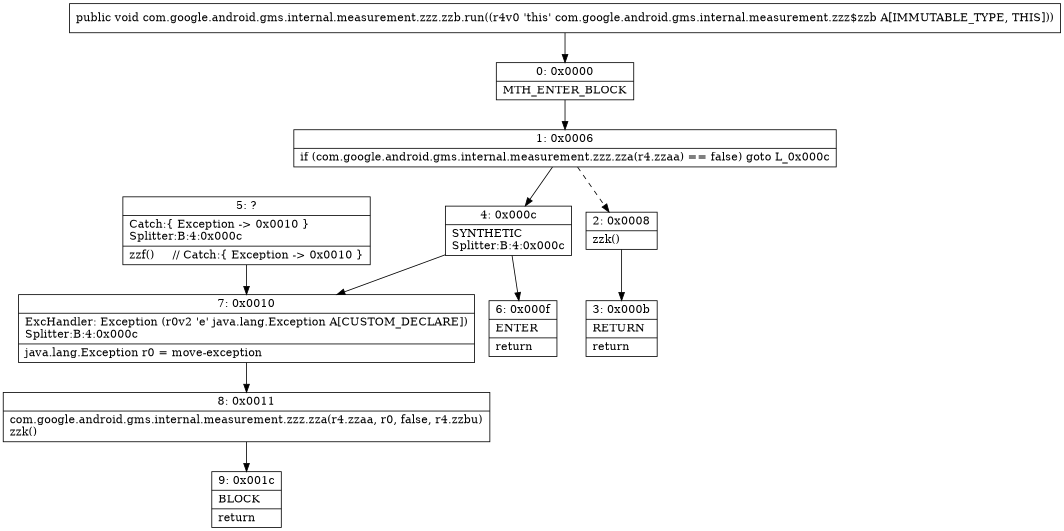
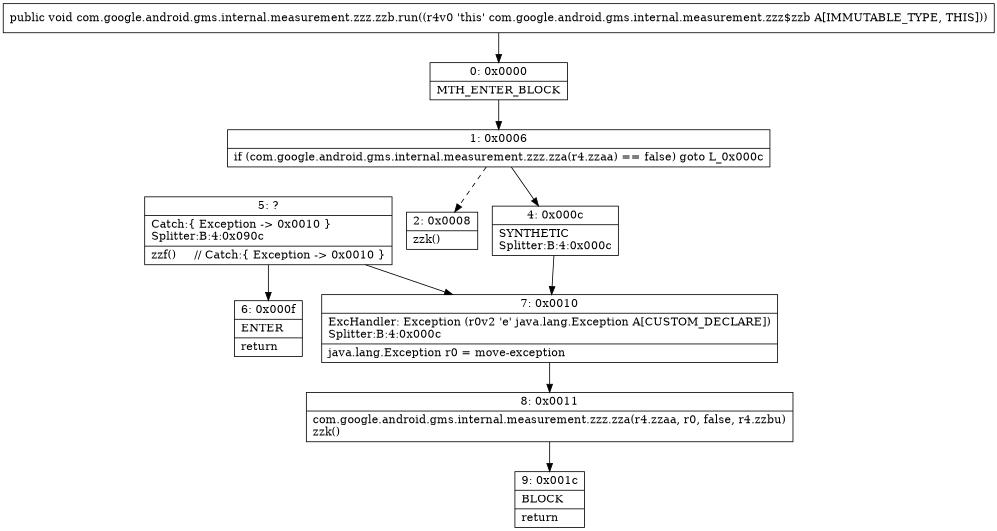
node "5: ?": text "Splitter:B:4:0x000c" -> "Splitter:B:4:0x090c"
edge "4: 0x000c" -> "6: 0x000f": now "5: ?" -> "6: 0x000f"
node "3: 0x000b": removed
